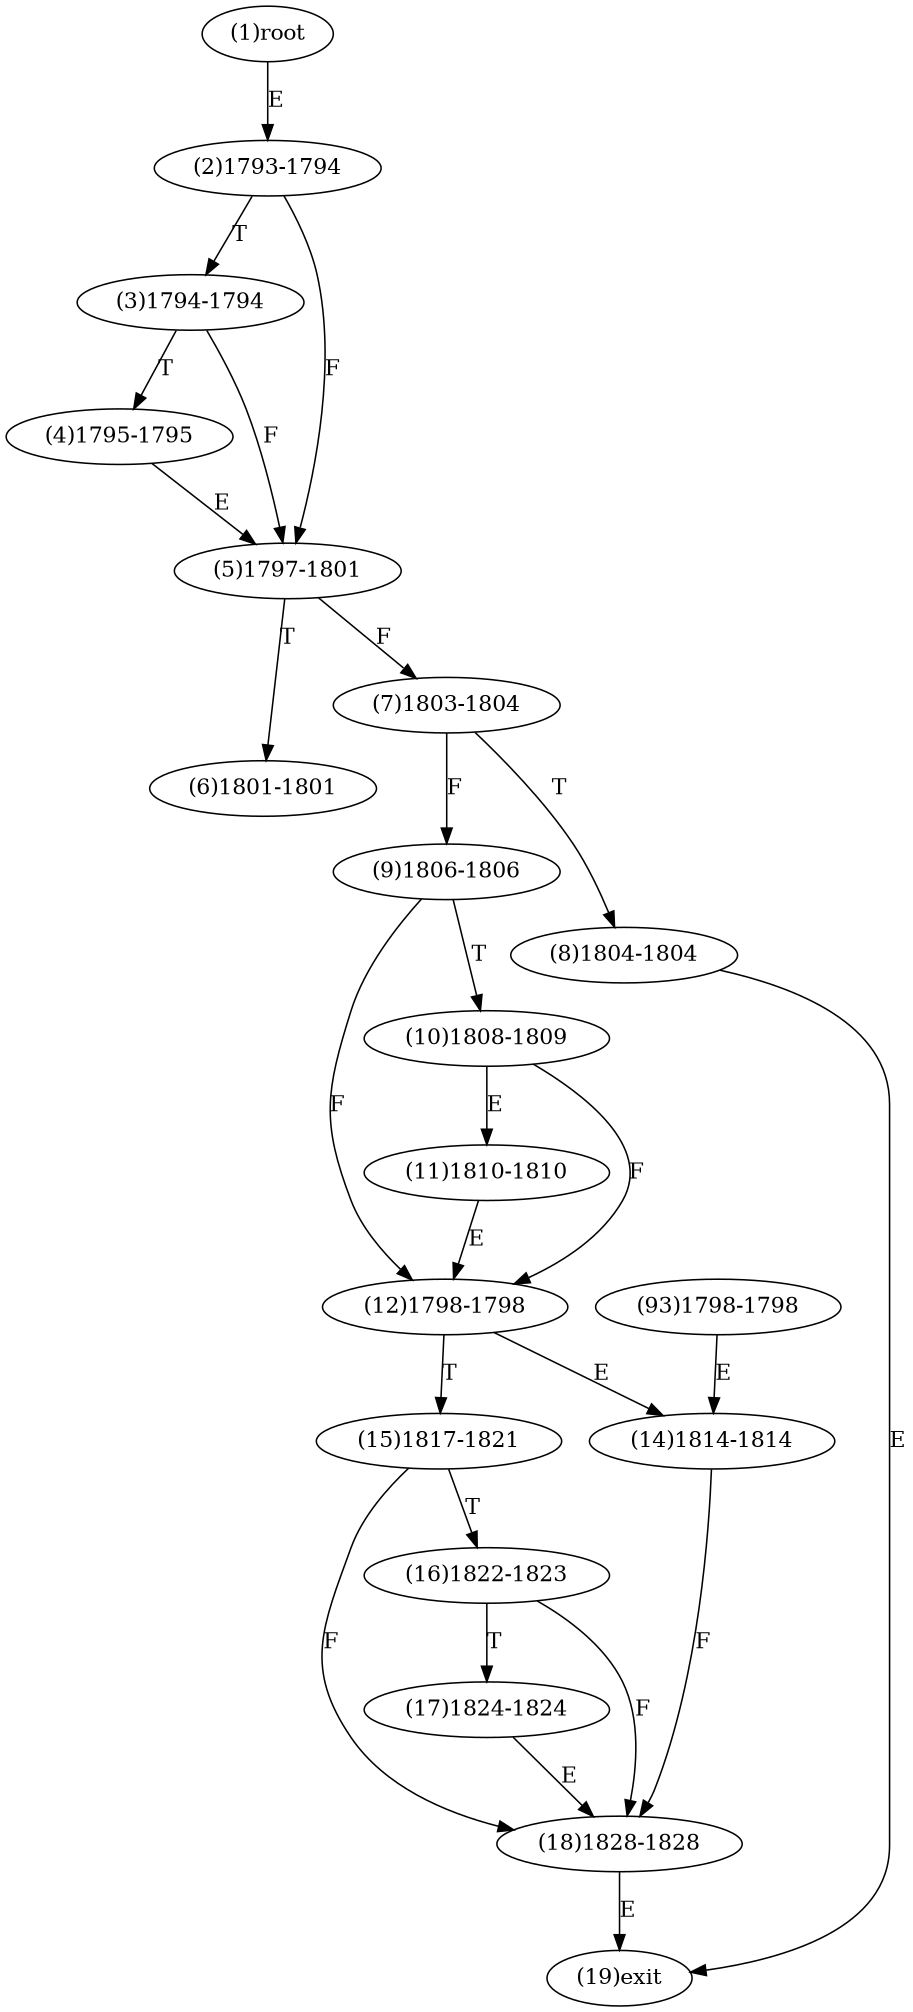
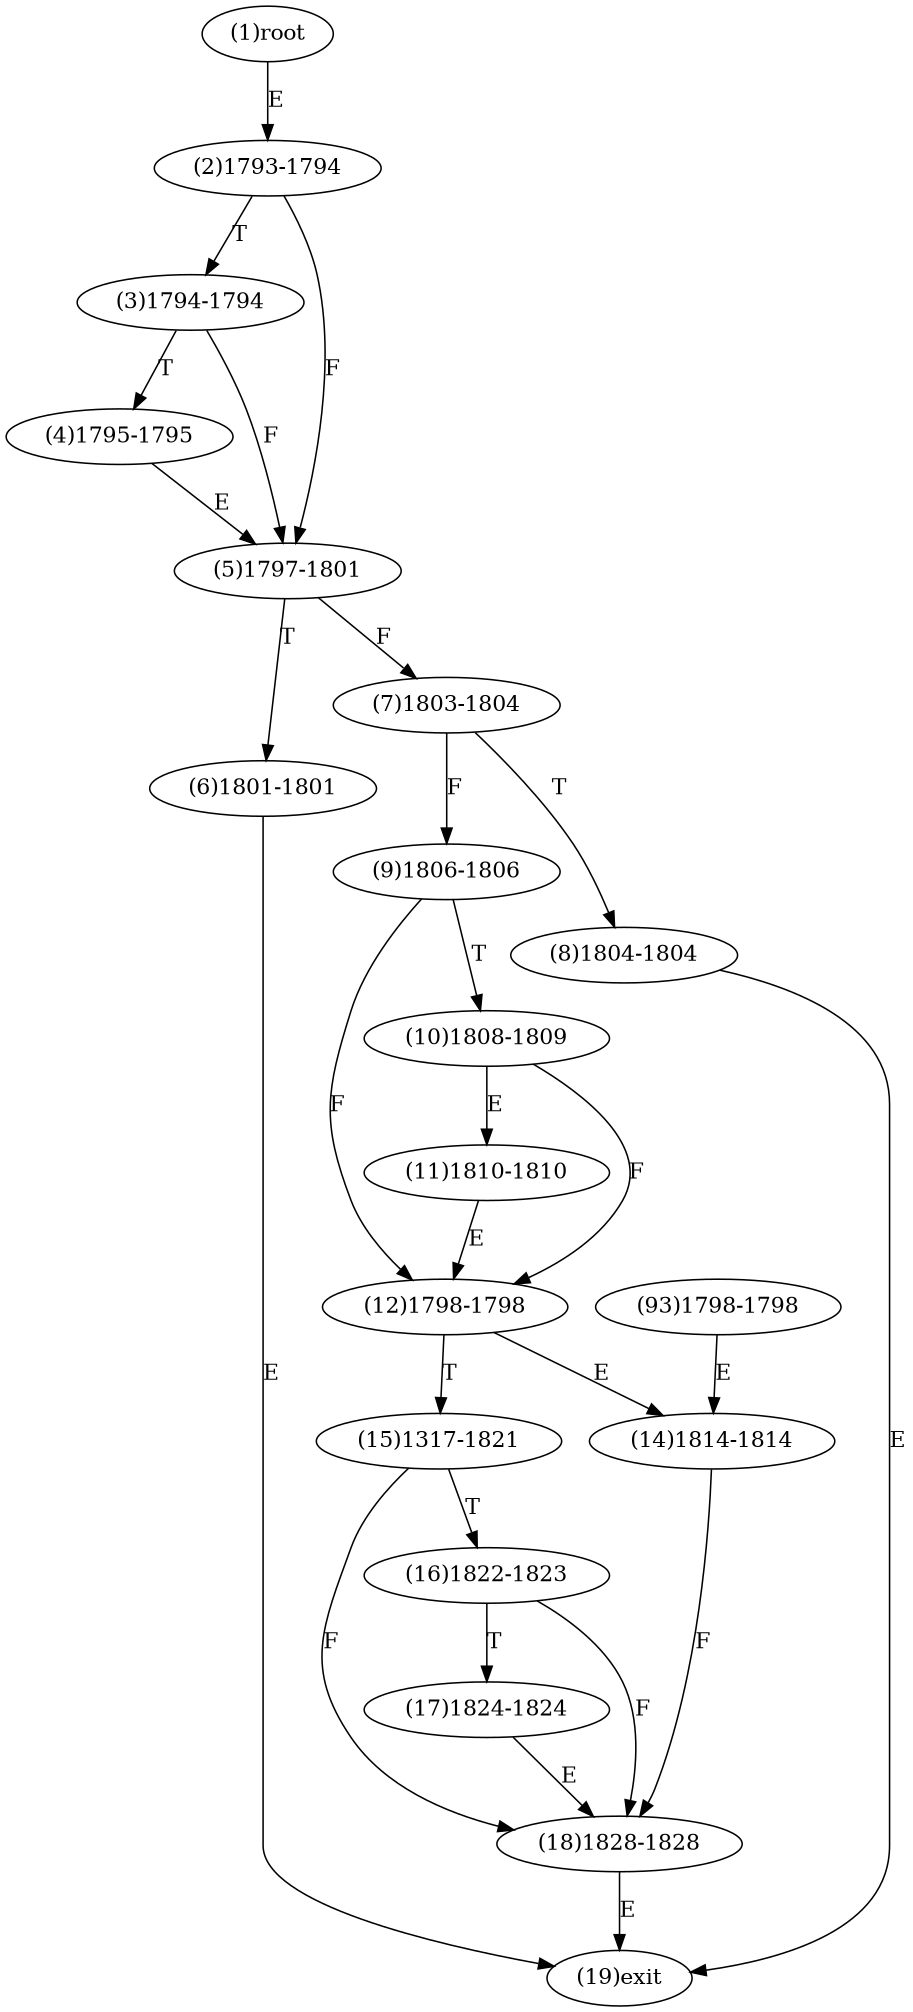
node "(15)1817-1821": label "(15)1817-1821" -> "(15)1317-1821"
edge "(6)1801-1801" -> "(19)exit": added, label "E"
